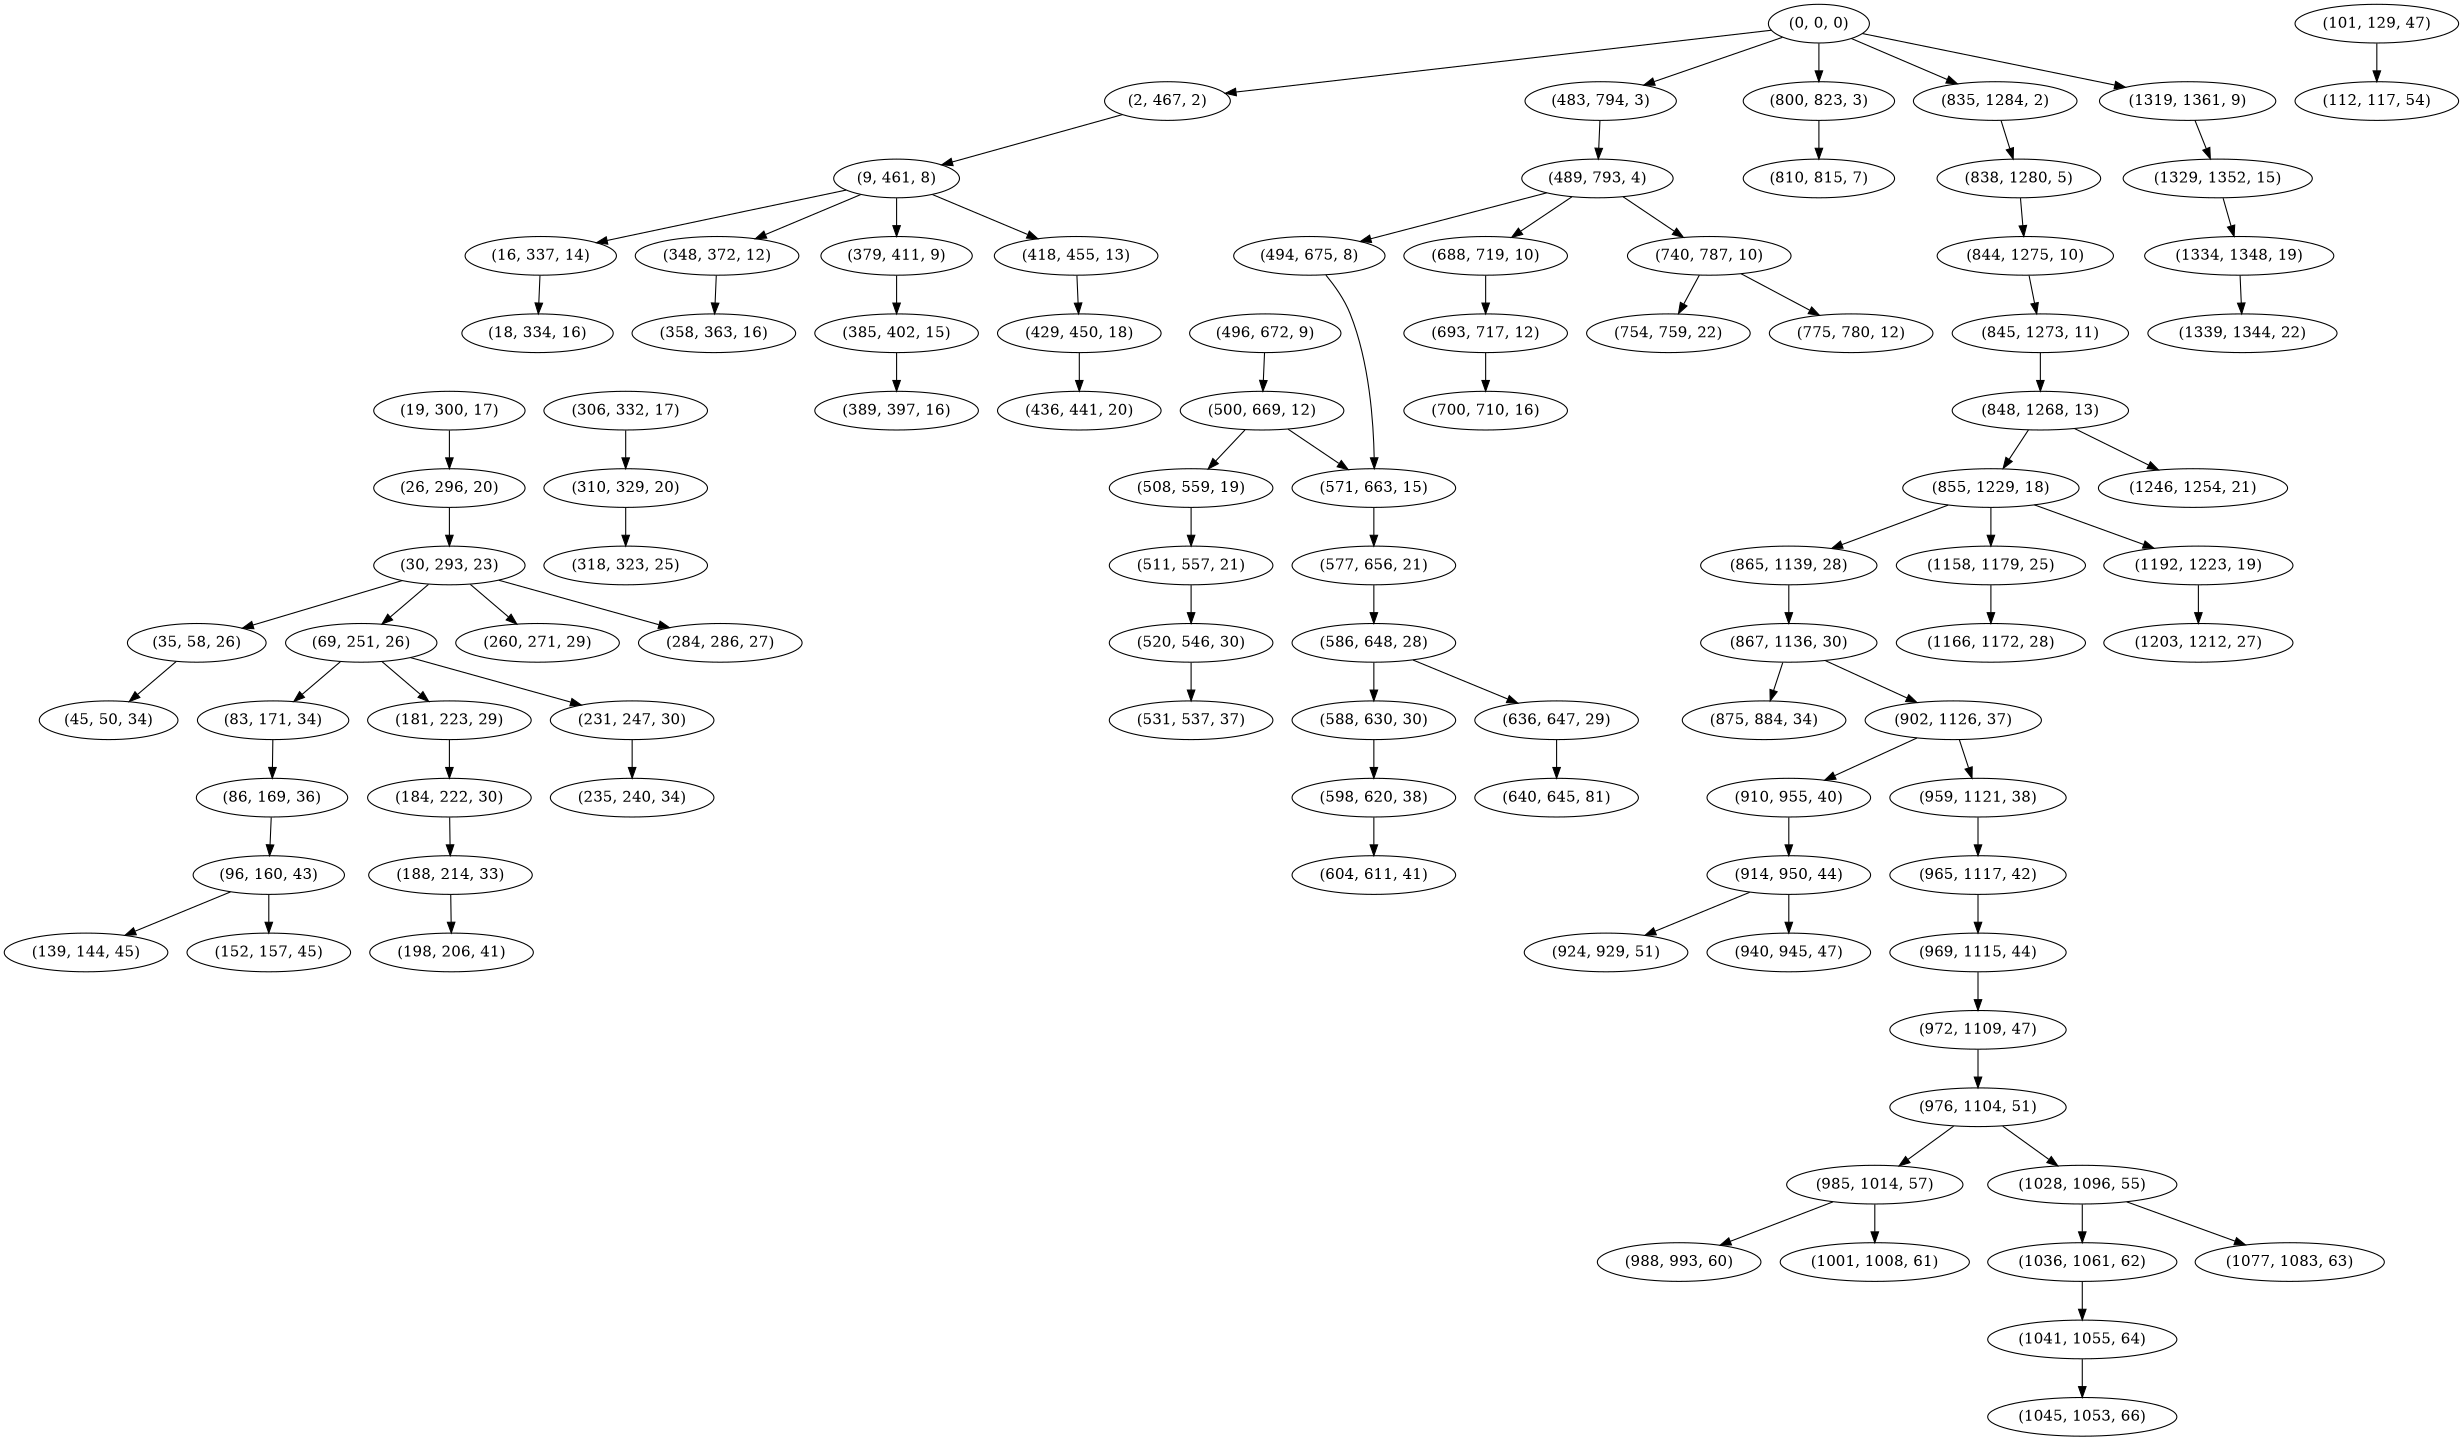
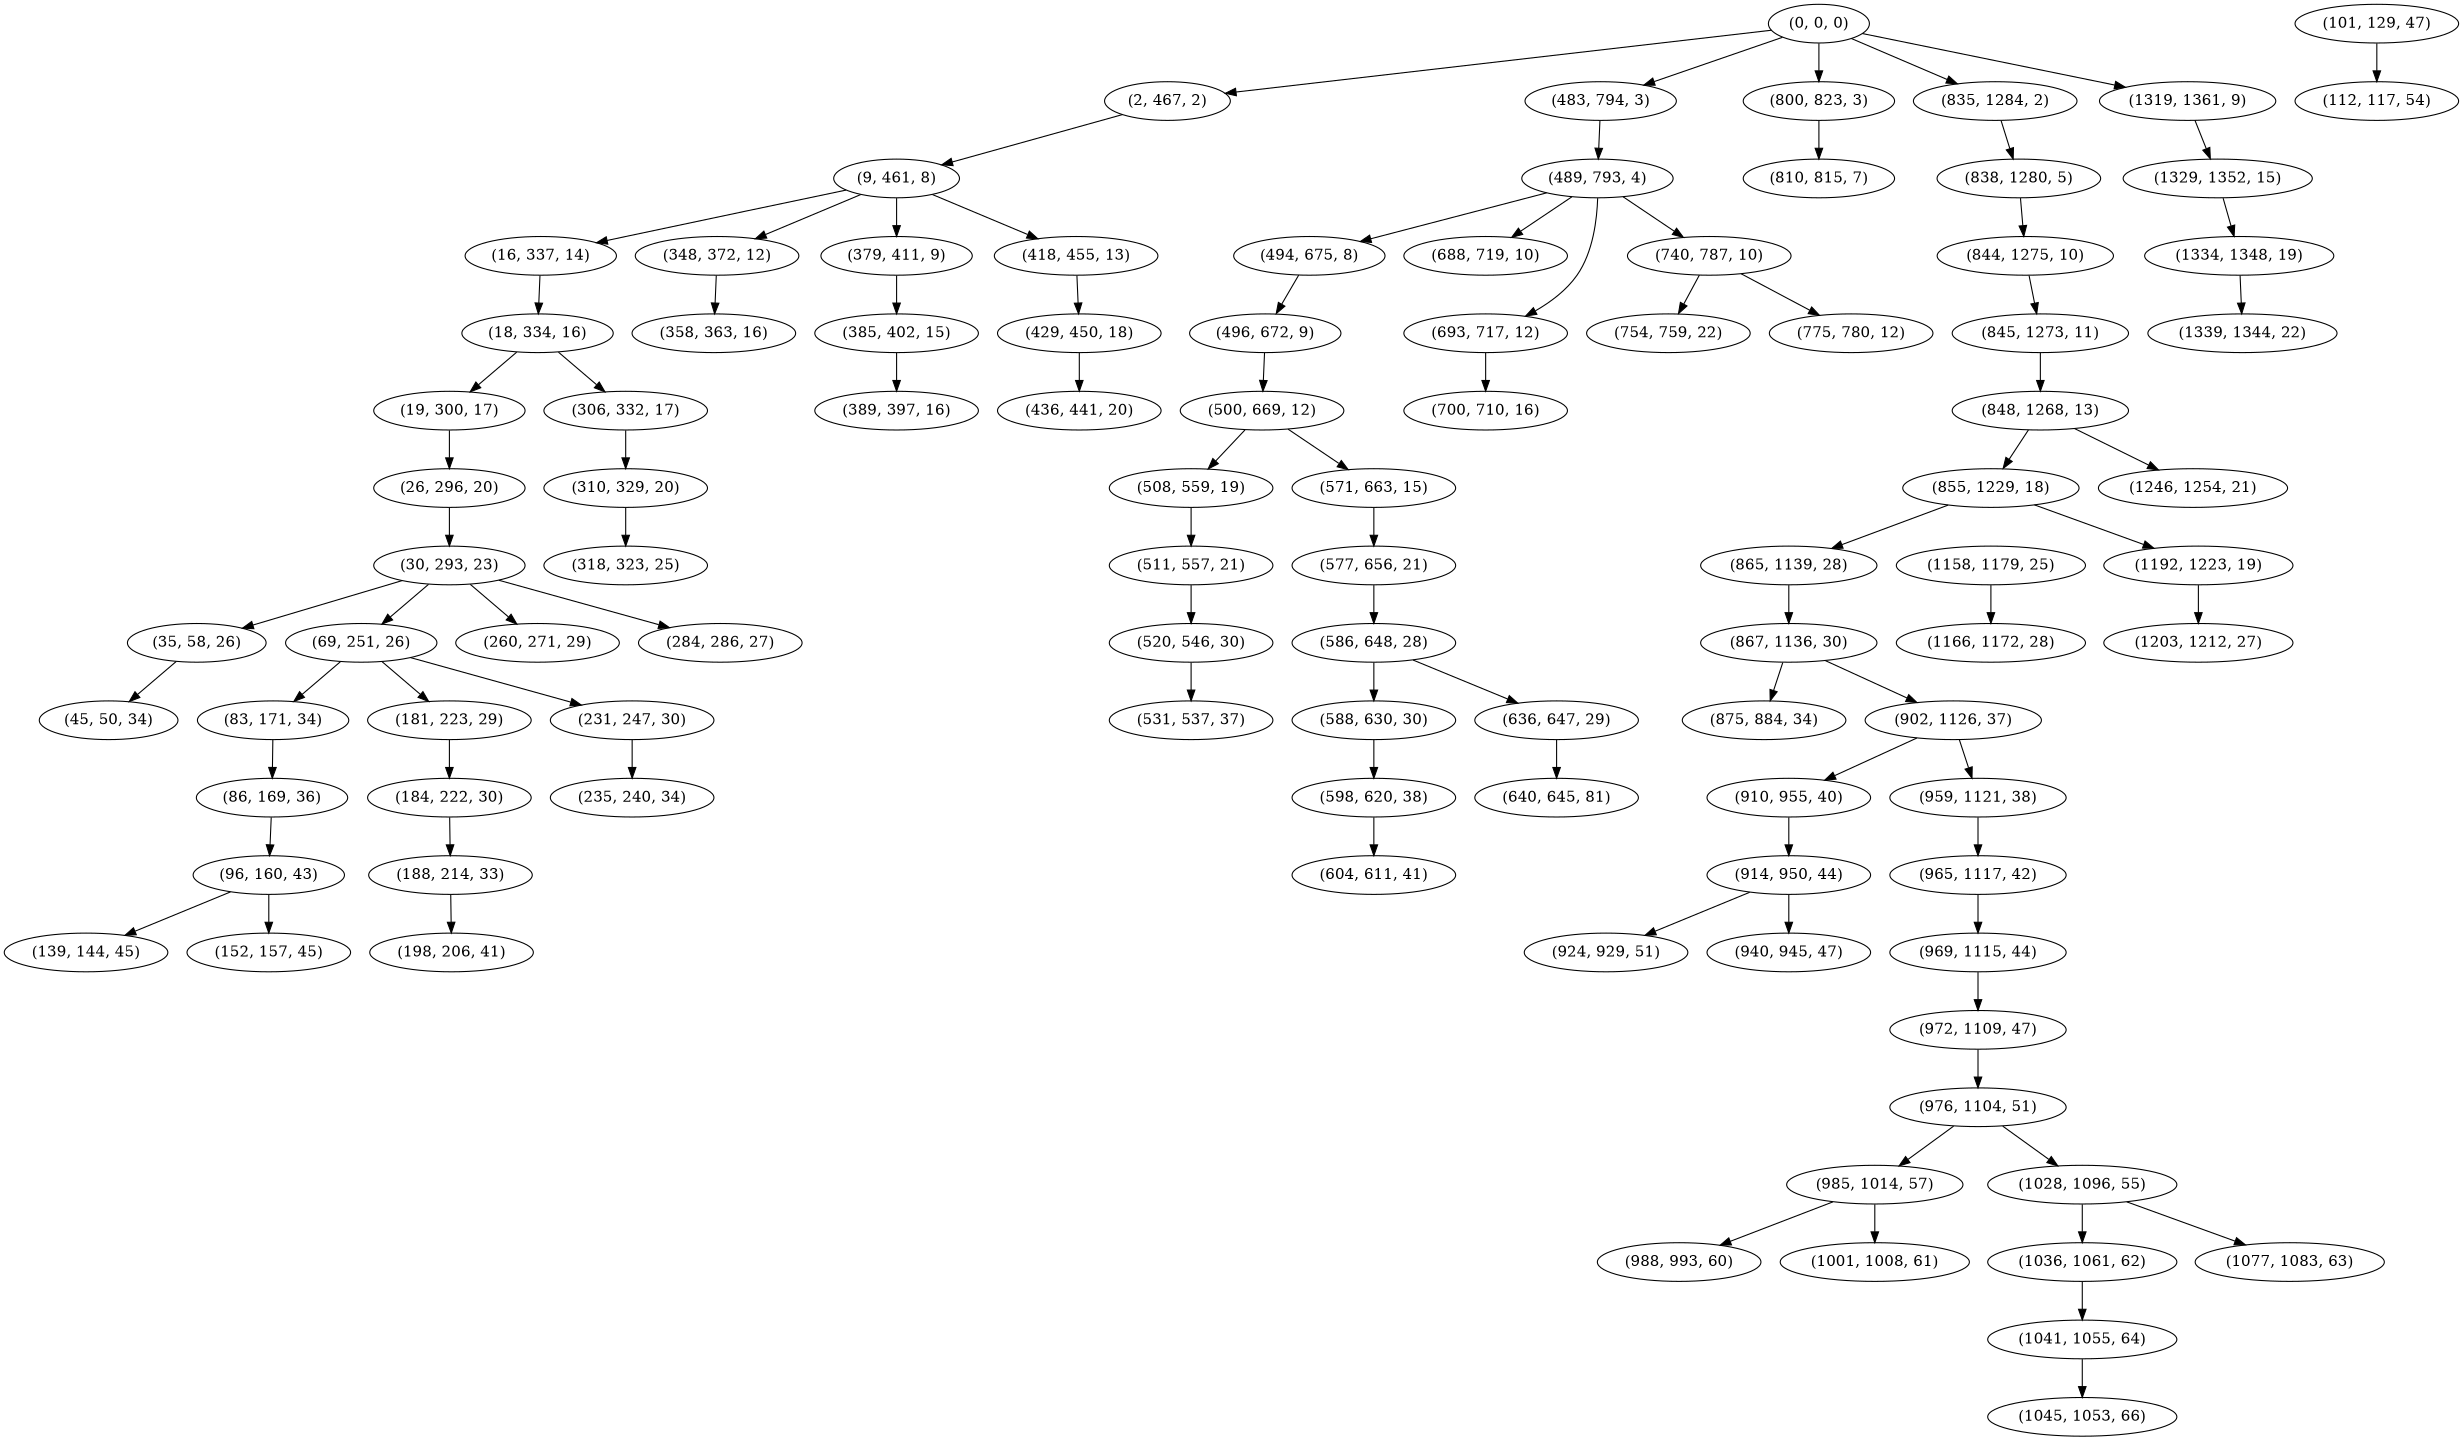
edge "(688, 719, 10)" -> "(693, 717, 12)": now "(489, 793, 4)" -> "(693, 717, 12)"
edge "(494, 675, 8)" -> "(571, 663, 15)": now "(494, 675, 8)" -> "(496, 672, 9)"
edge "(18, 334, 16)" -> "(19, 300, 17)": added
edge "(18, 334, 16)" -> "(306, 332, 17)": added
edge "(855, 1229, 18)" -> "(1158, 1179, 25)": removed
